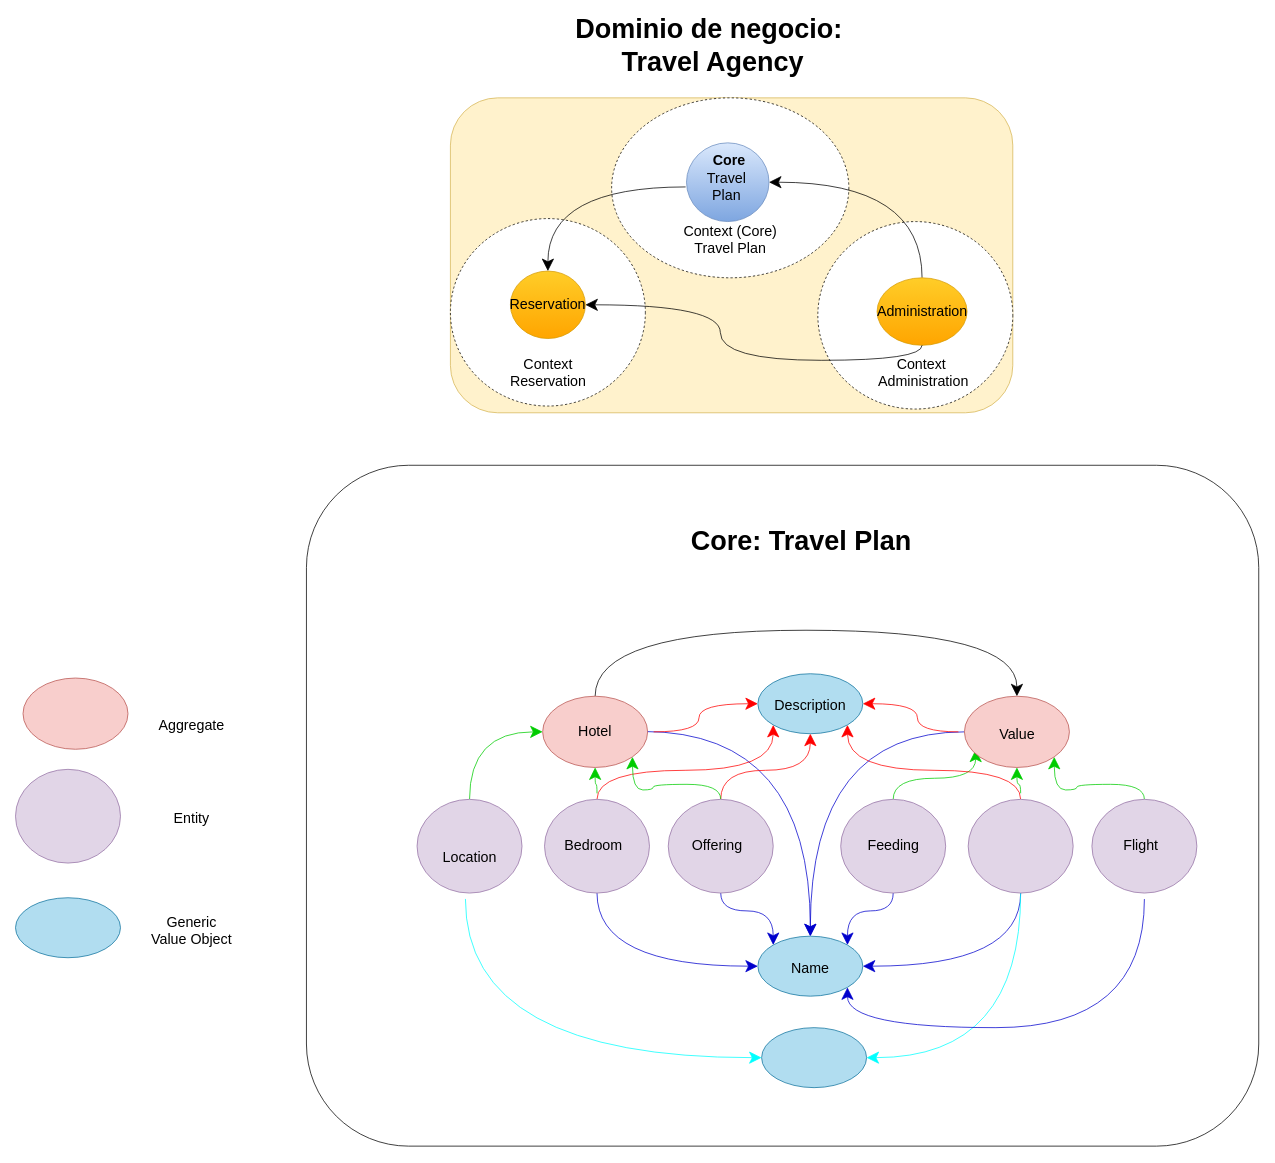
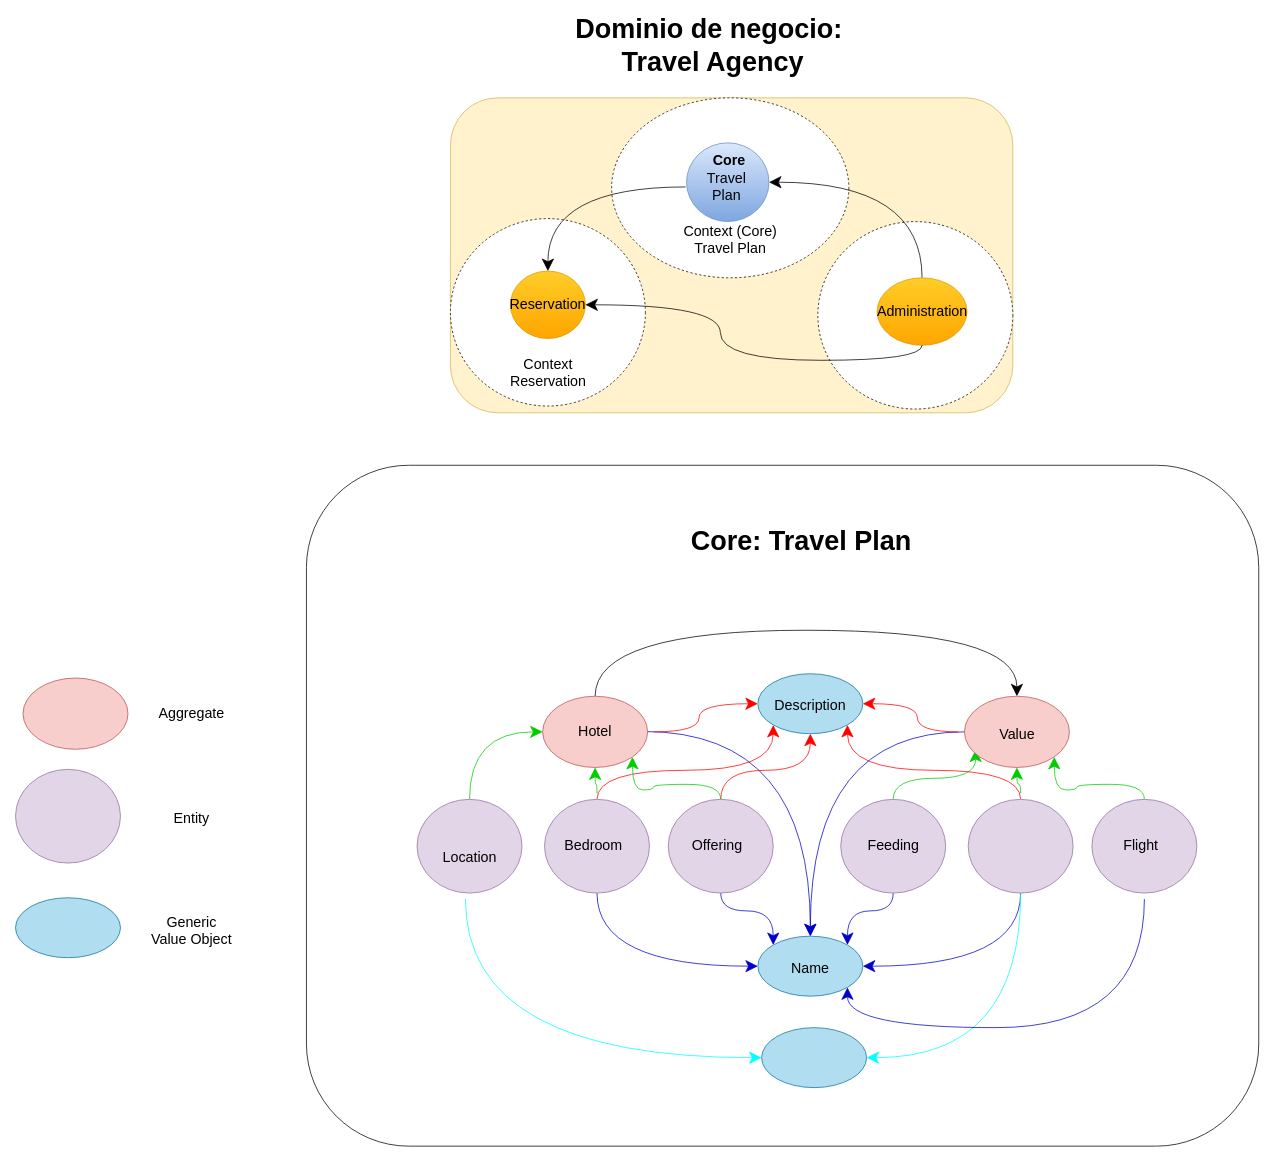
node "Context Administration": removed
node "Aggregate": moved (192, 725) -> (192, 714)
